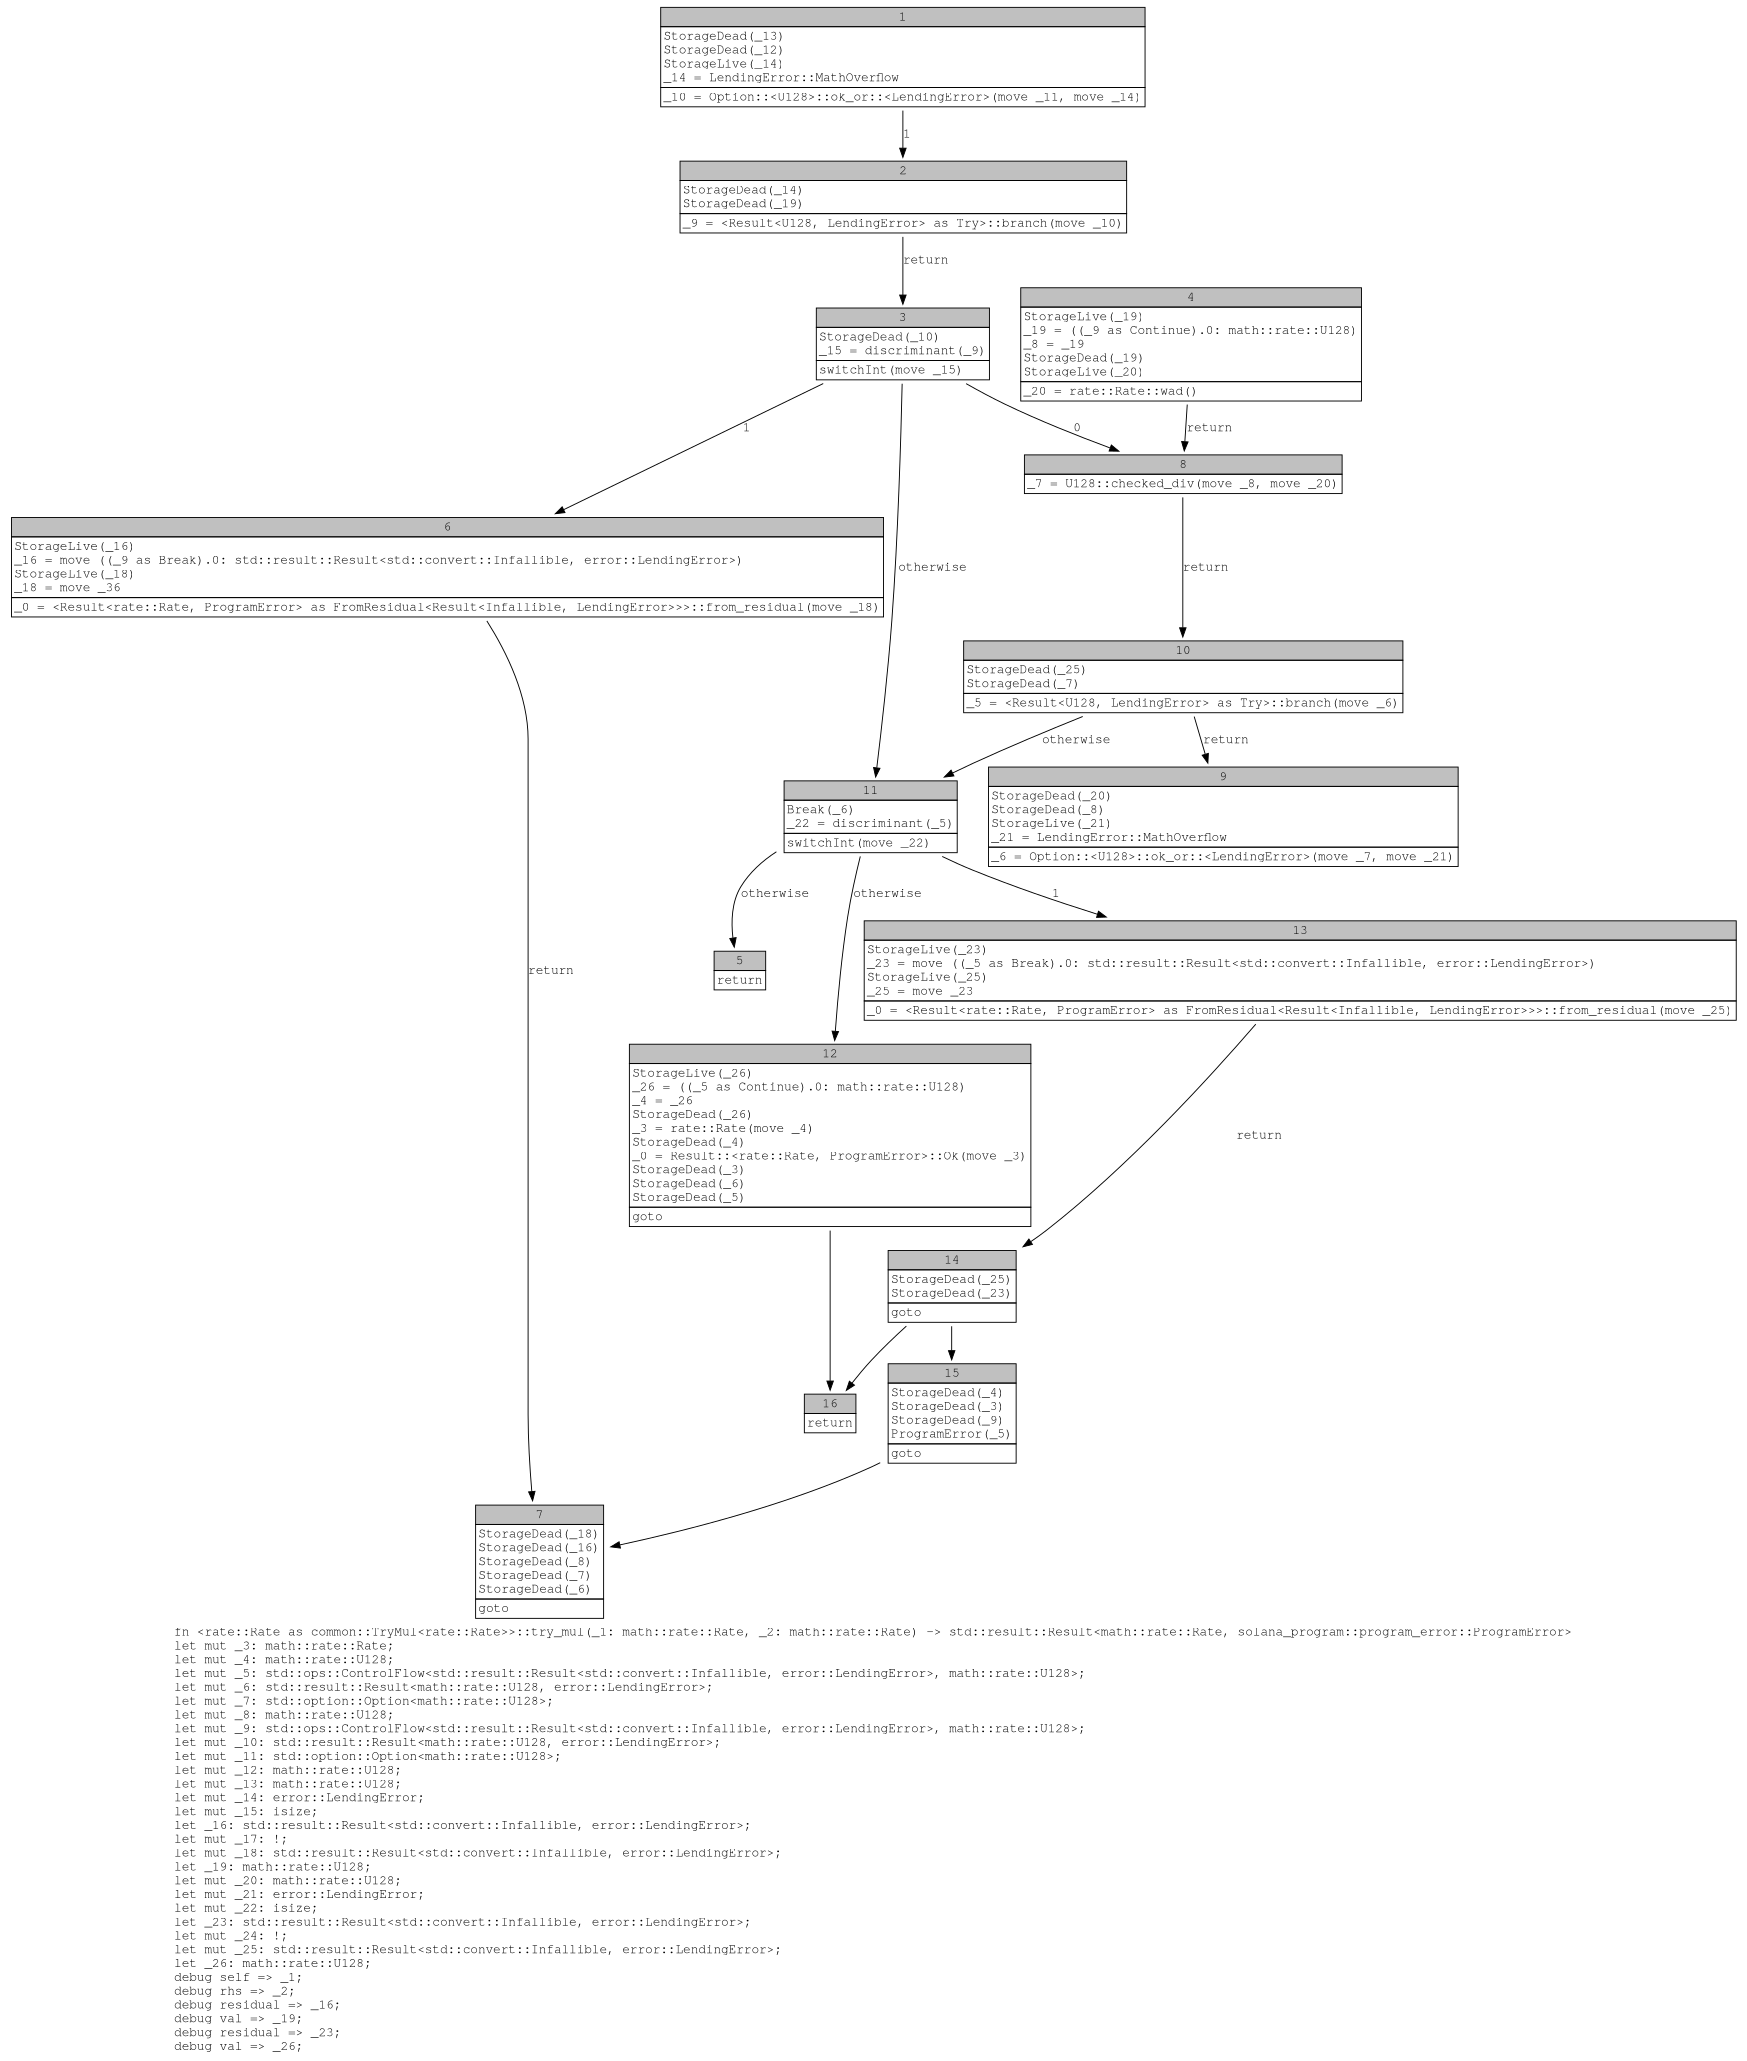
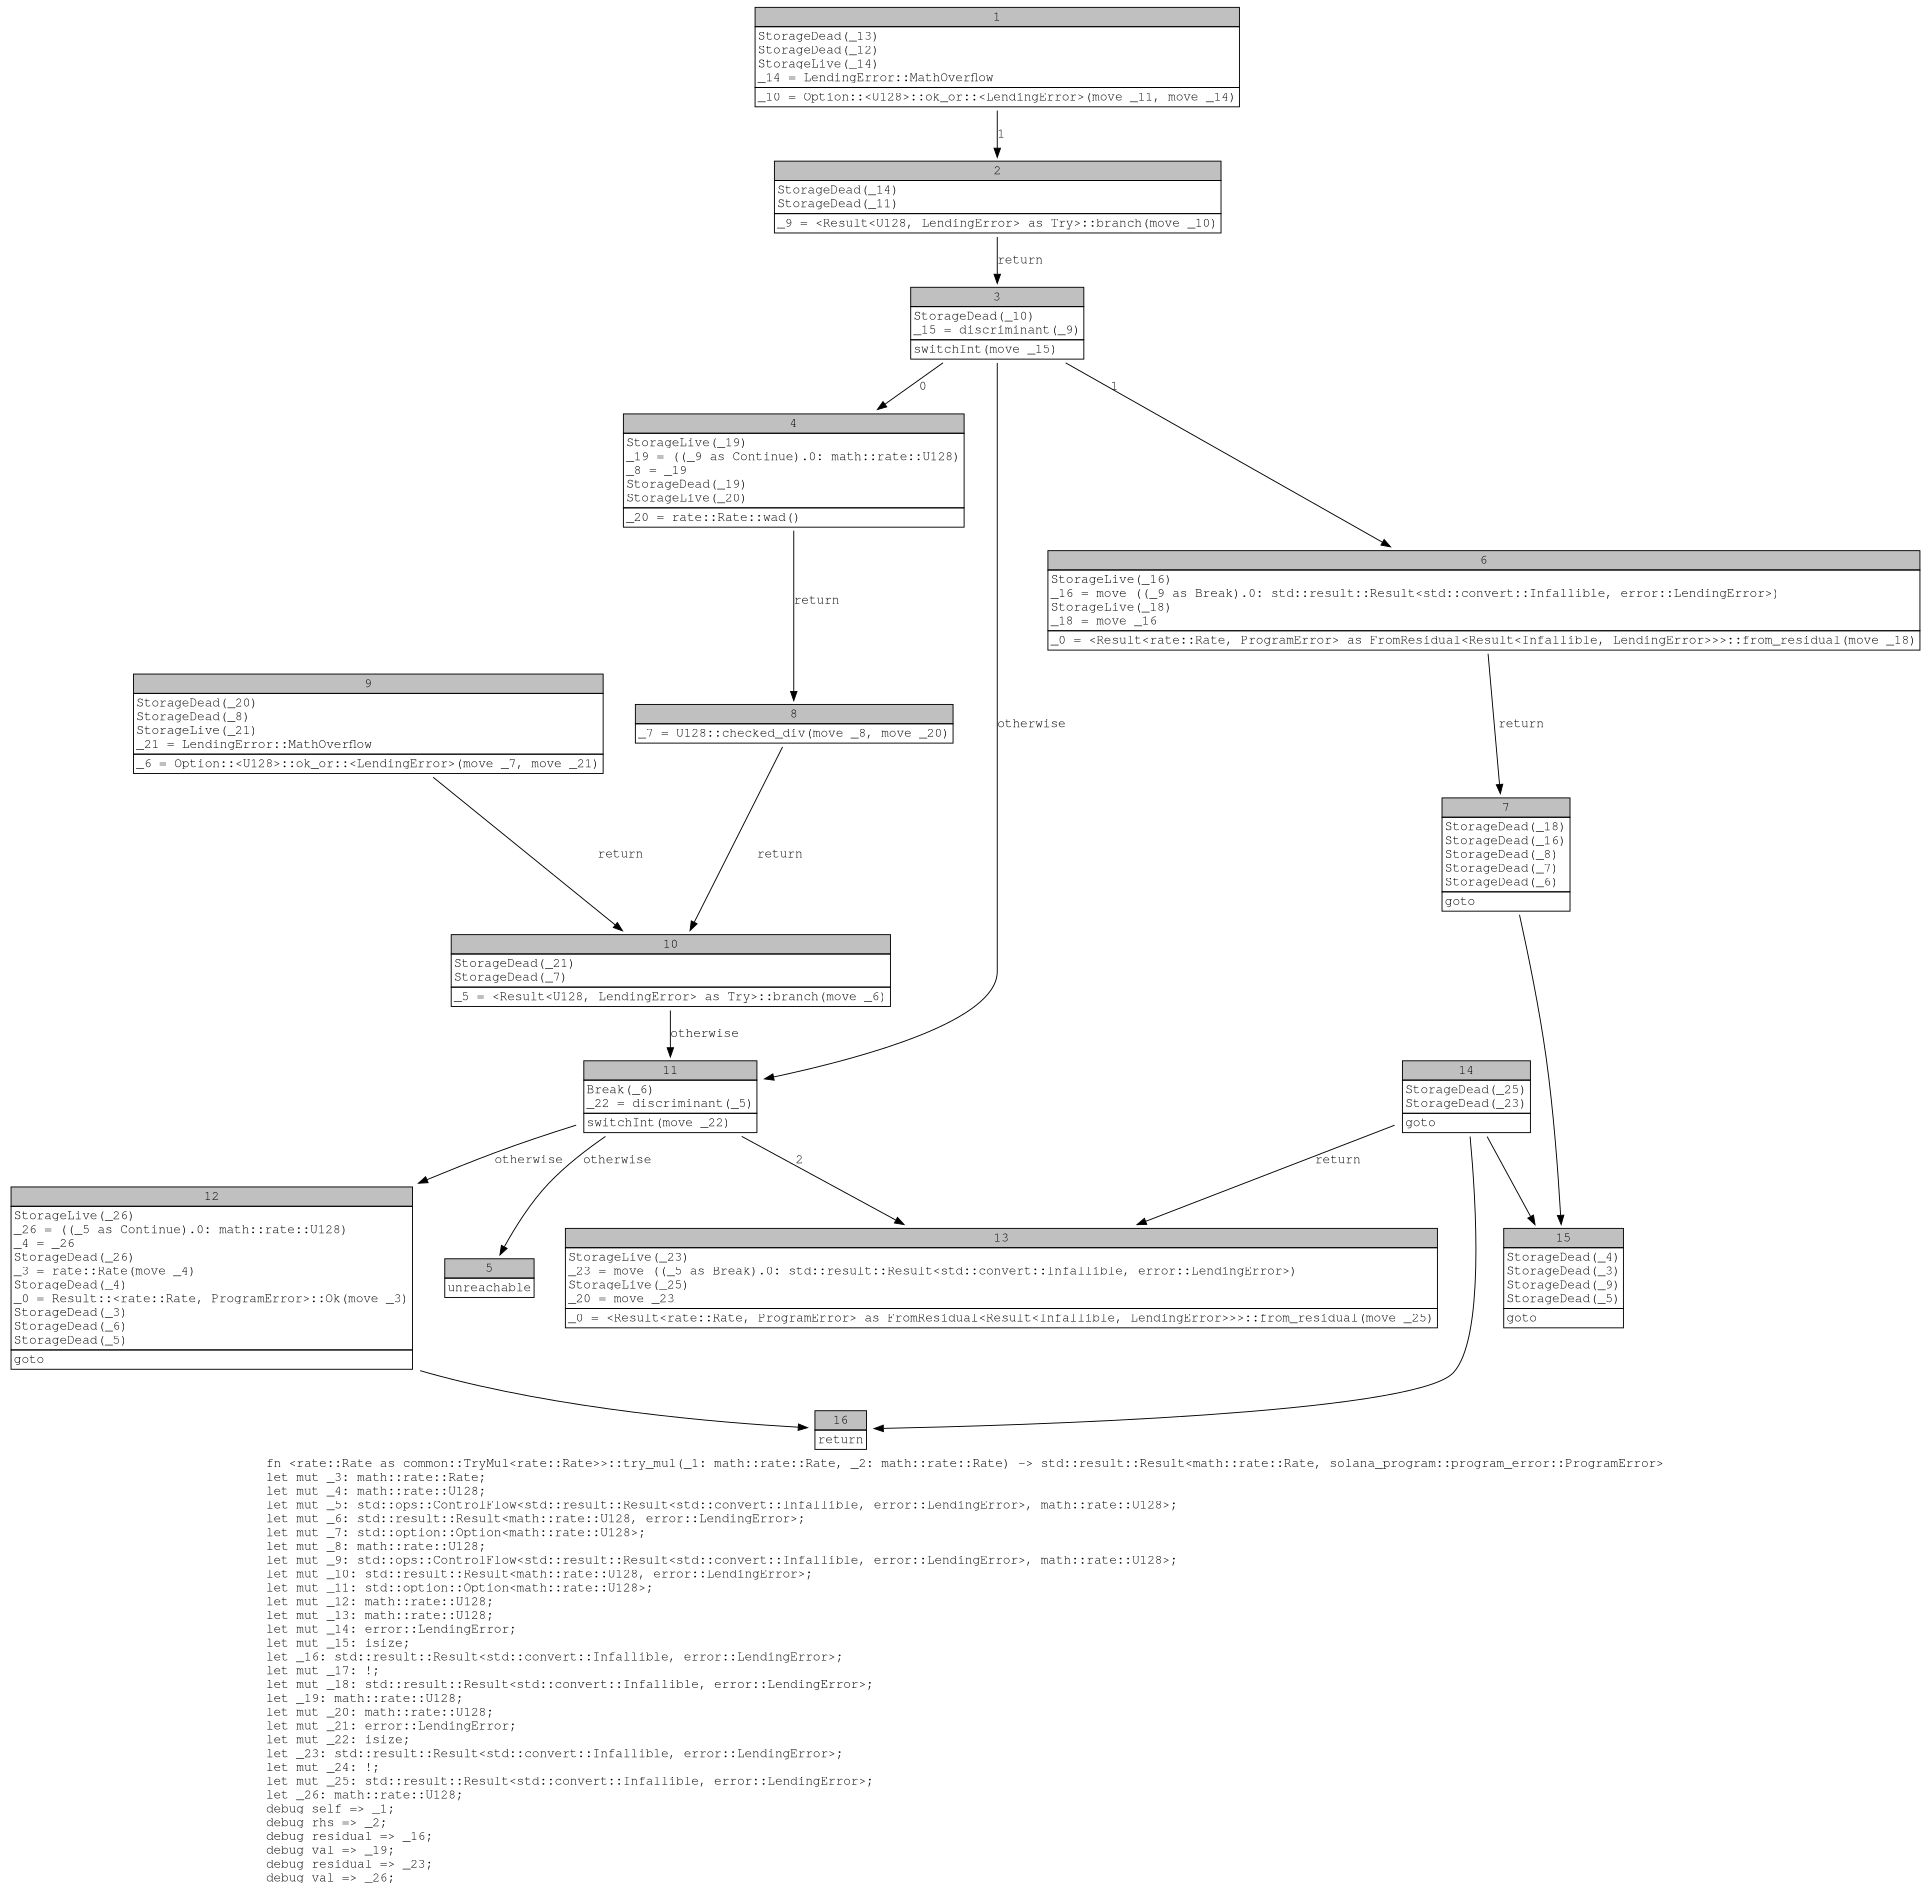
node "2": text "StorageDead(_19)" -> "StorageDead(_11)"
edge "3" -> "8": now "3" -> "4"
node "6": text "_18 = move _36" -> "_18 = move _16"
node "10": text "StorageDead(_25)" -> "StorageDead(_21)"
edge "10" -> "9": reversed
edge "11" -> "13": label "1" -> "2"
node "5": text "return" -> "unreachable"
node "13": text "_25 = move _23" -> "_20 = move _23"
edge "13" -> "14": reversed
node "15": text "ProgramError(_5)" -> "StorageDead(_5)"
edge "15" -> "7": reversed
